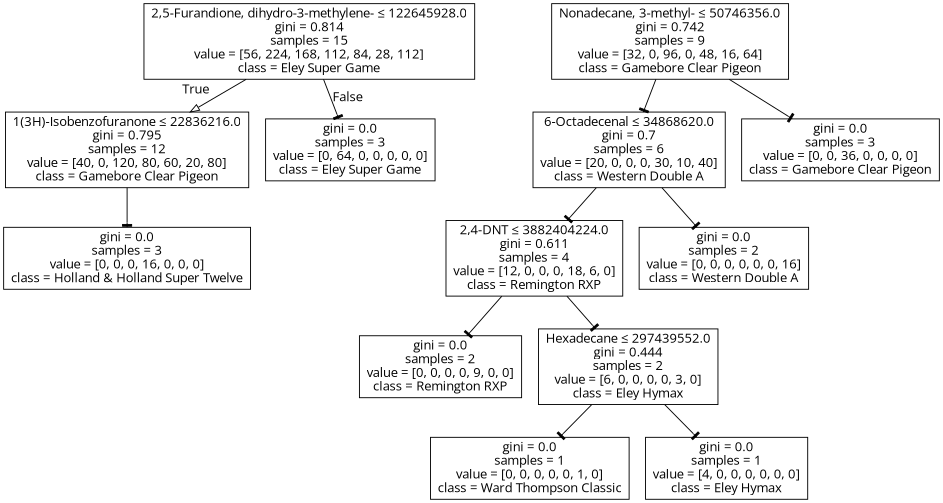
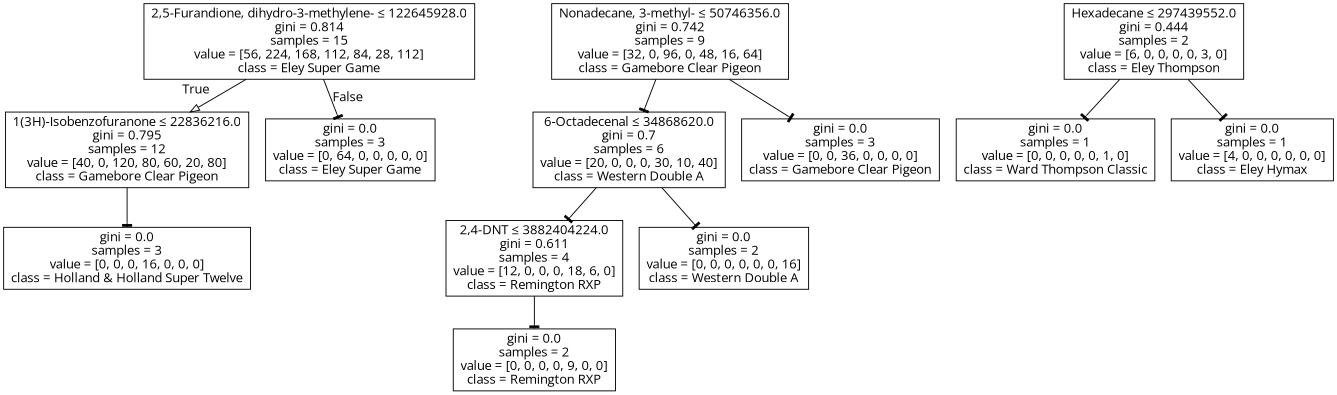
edge "2,4-DNT ≤ 3882404224.0" -> "Hexadecane ≤ 297439552.0": removed
node "Hexadecane ≤ 297439552.0": text "class = Eley Hymax" -> "class = Eley Thompson"
